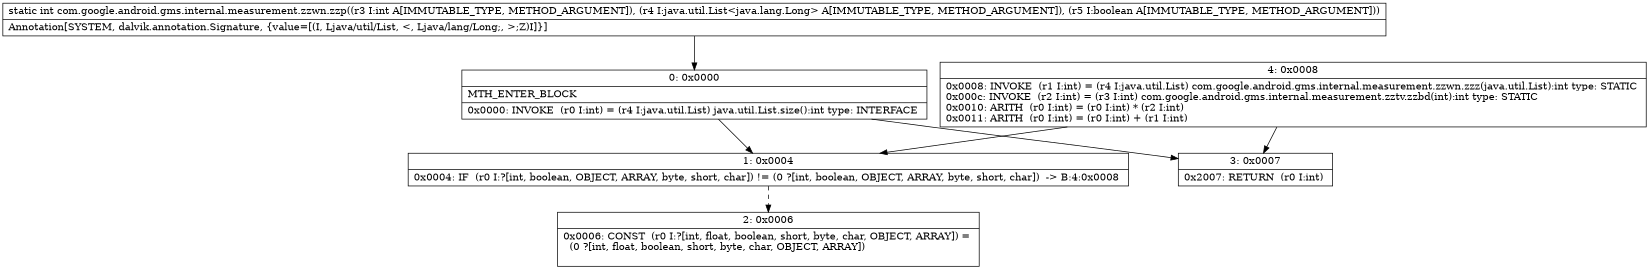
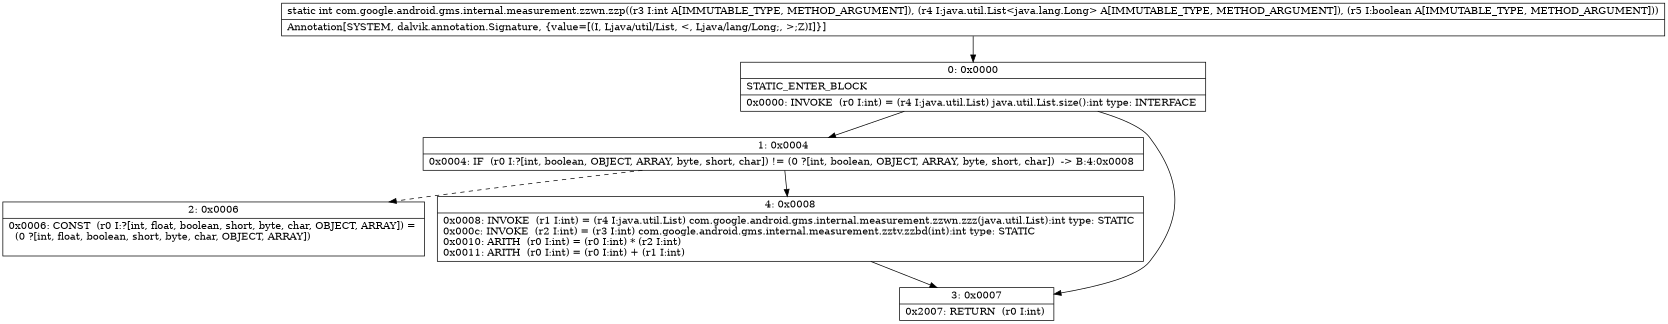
node "0: 0x0000": text "MTH_ENTER_BLOCK" -> "STATIC_ENTER_BLOCK"
edge "4: 0x0008" -> "1: 0x0004": reversed
